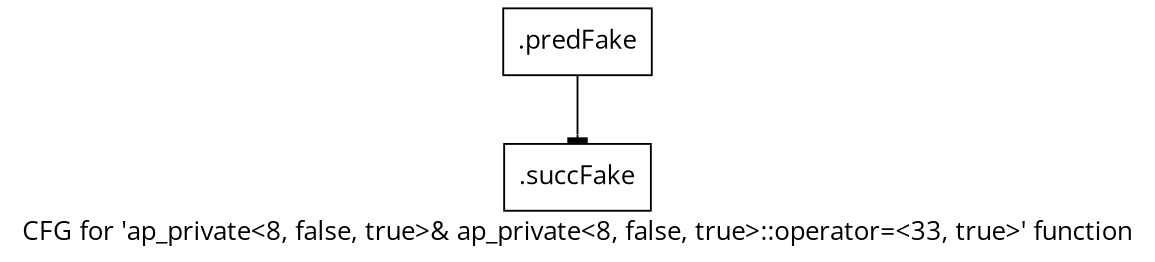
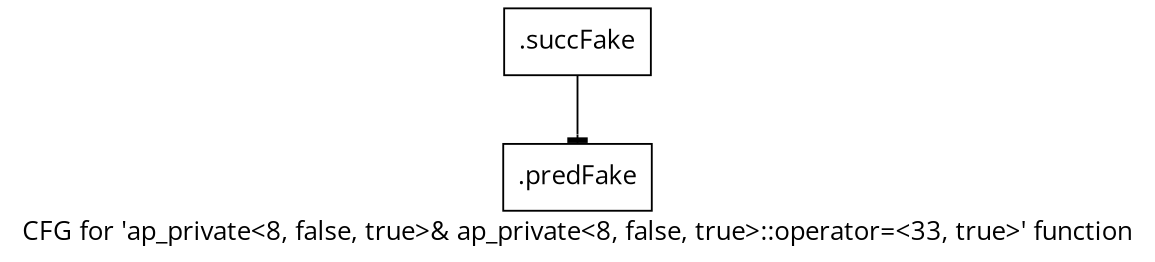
edge ".predFake" -> ".succFake": reversed
